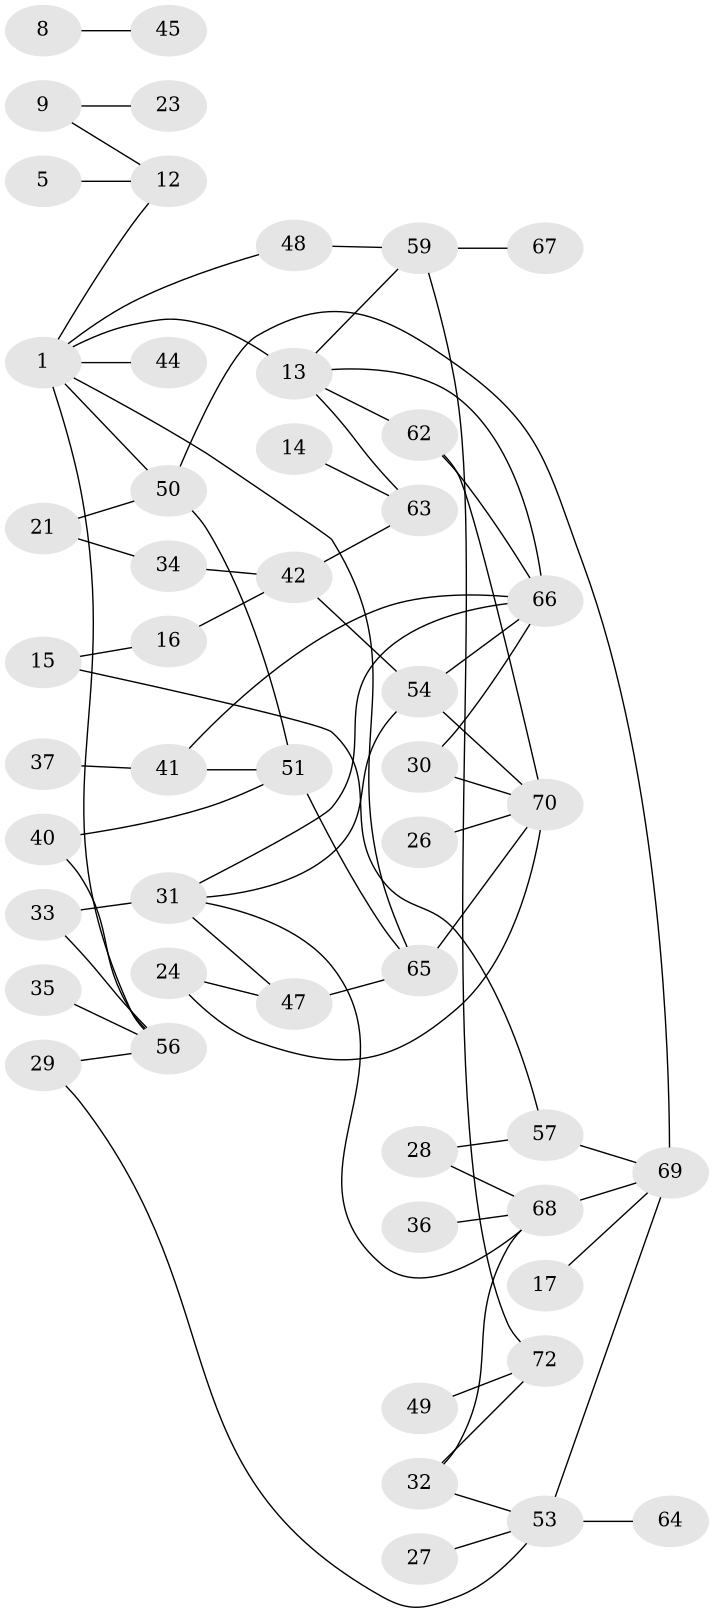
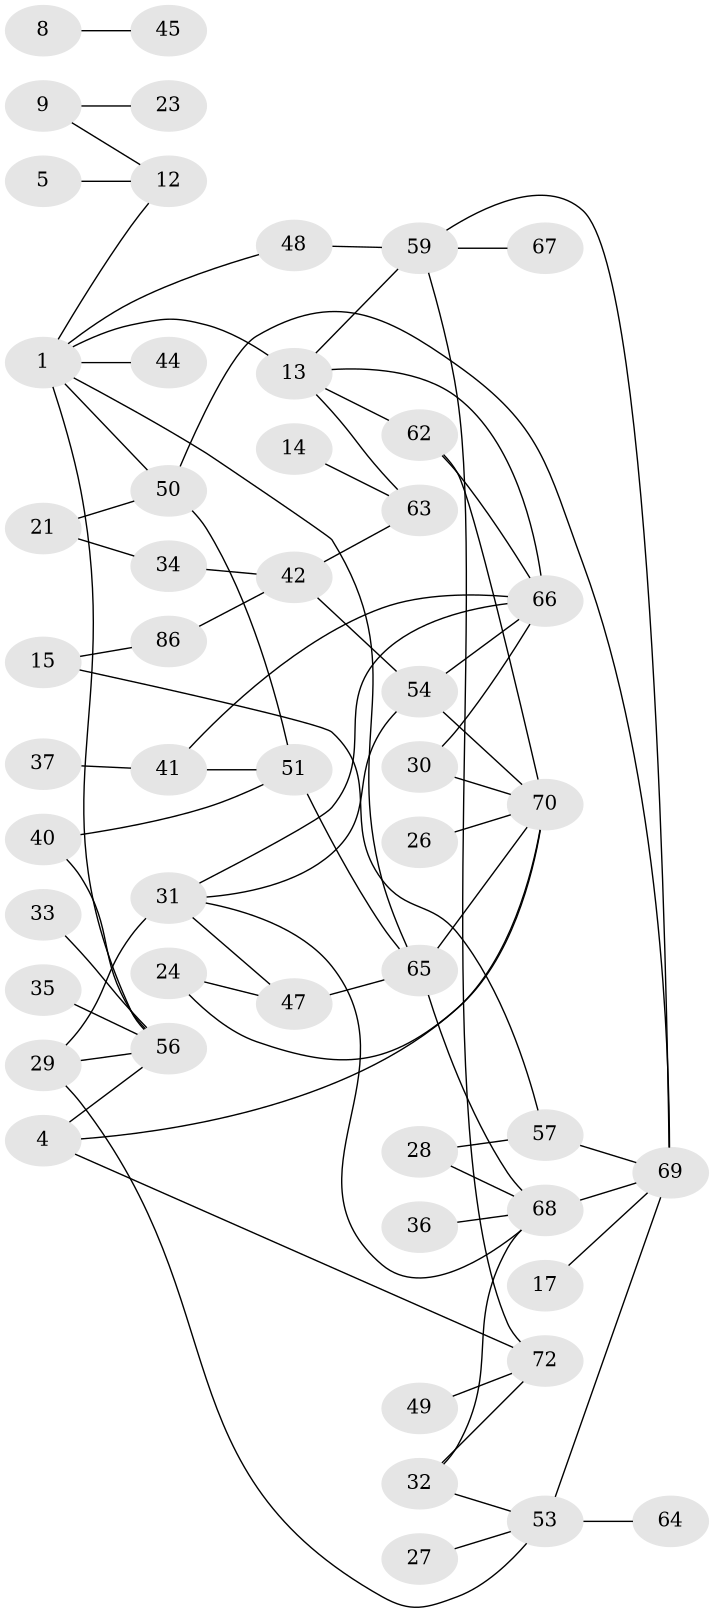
edge "59" -- "69": added
node "16": label "16" -> "86"
edge "31" -- "33": now "31" -- "29"
edge "65" -- "68": added
node "4": added
